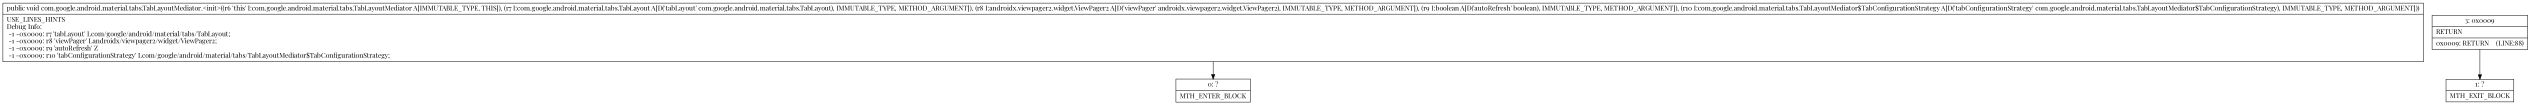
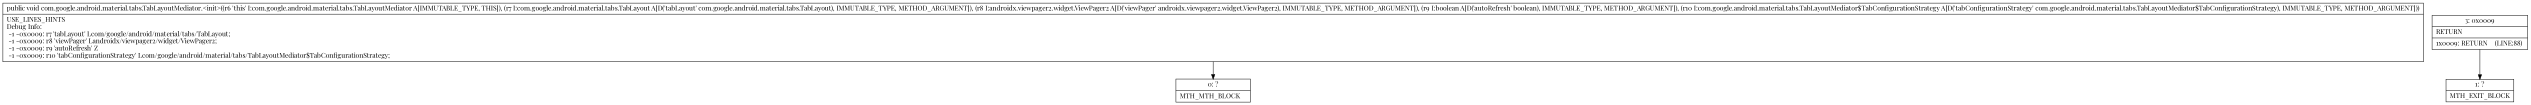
node "3: 0x0009": text "0x0009: RETURN    (LINE:88)" -> "1x0009: RETURN    (LINE:88)"
node "0: ?": text "MTH_ENTER_BLOCK" -> "MTH_MTH_BLOCK"
